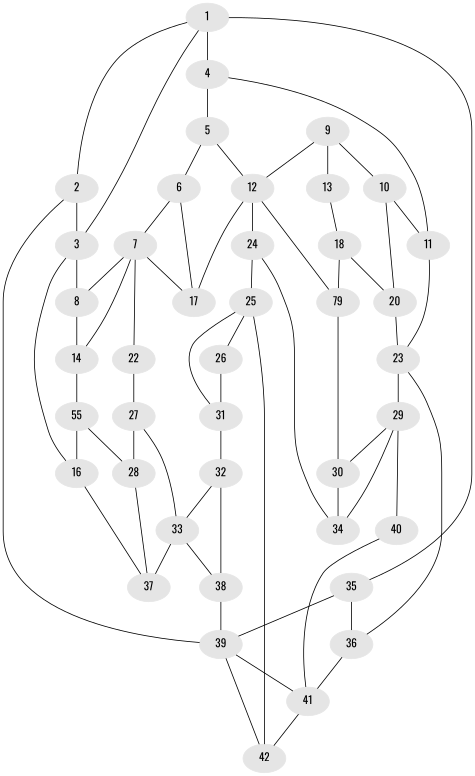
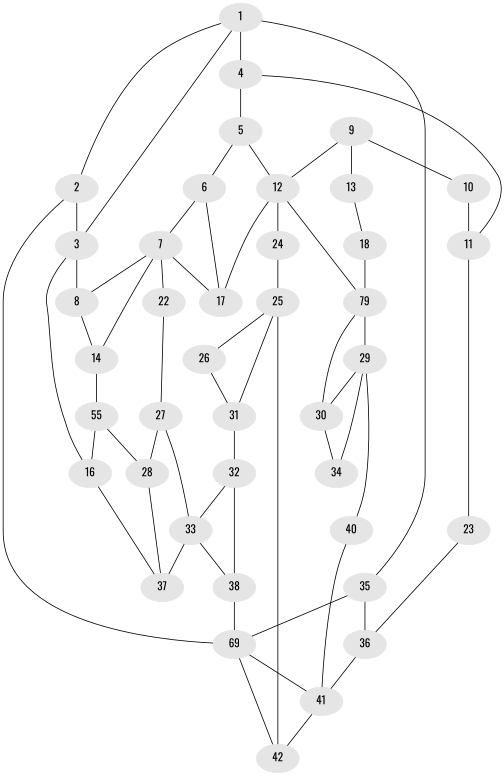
node "20": removed
edge "24" -- "34": removed
edge "23" -- "29": now "79" -- "29"
node "39": label "39" -> "69"
